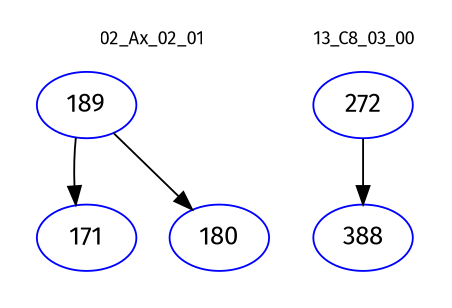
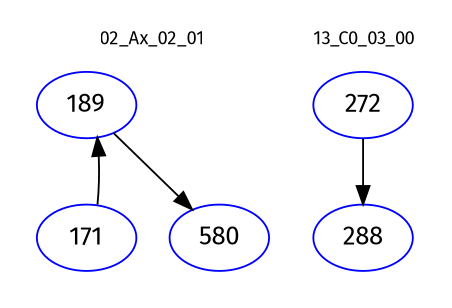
cluster "13_C8_03_00": label "13_C8_03_00" -> "13_C0_03_00"
edge "189" -> "171": reversed
node "180": label "180" -> "580"
node "388": label "388" -> "288"
